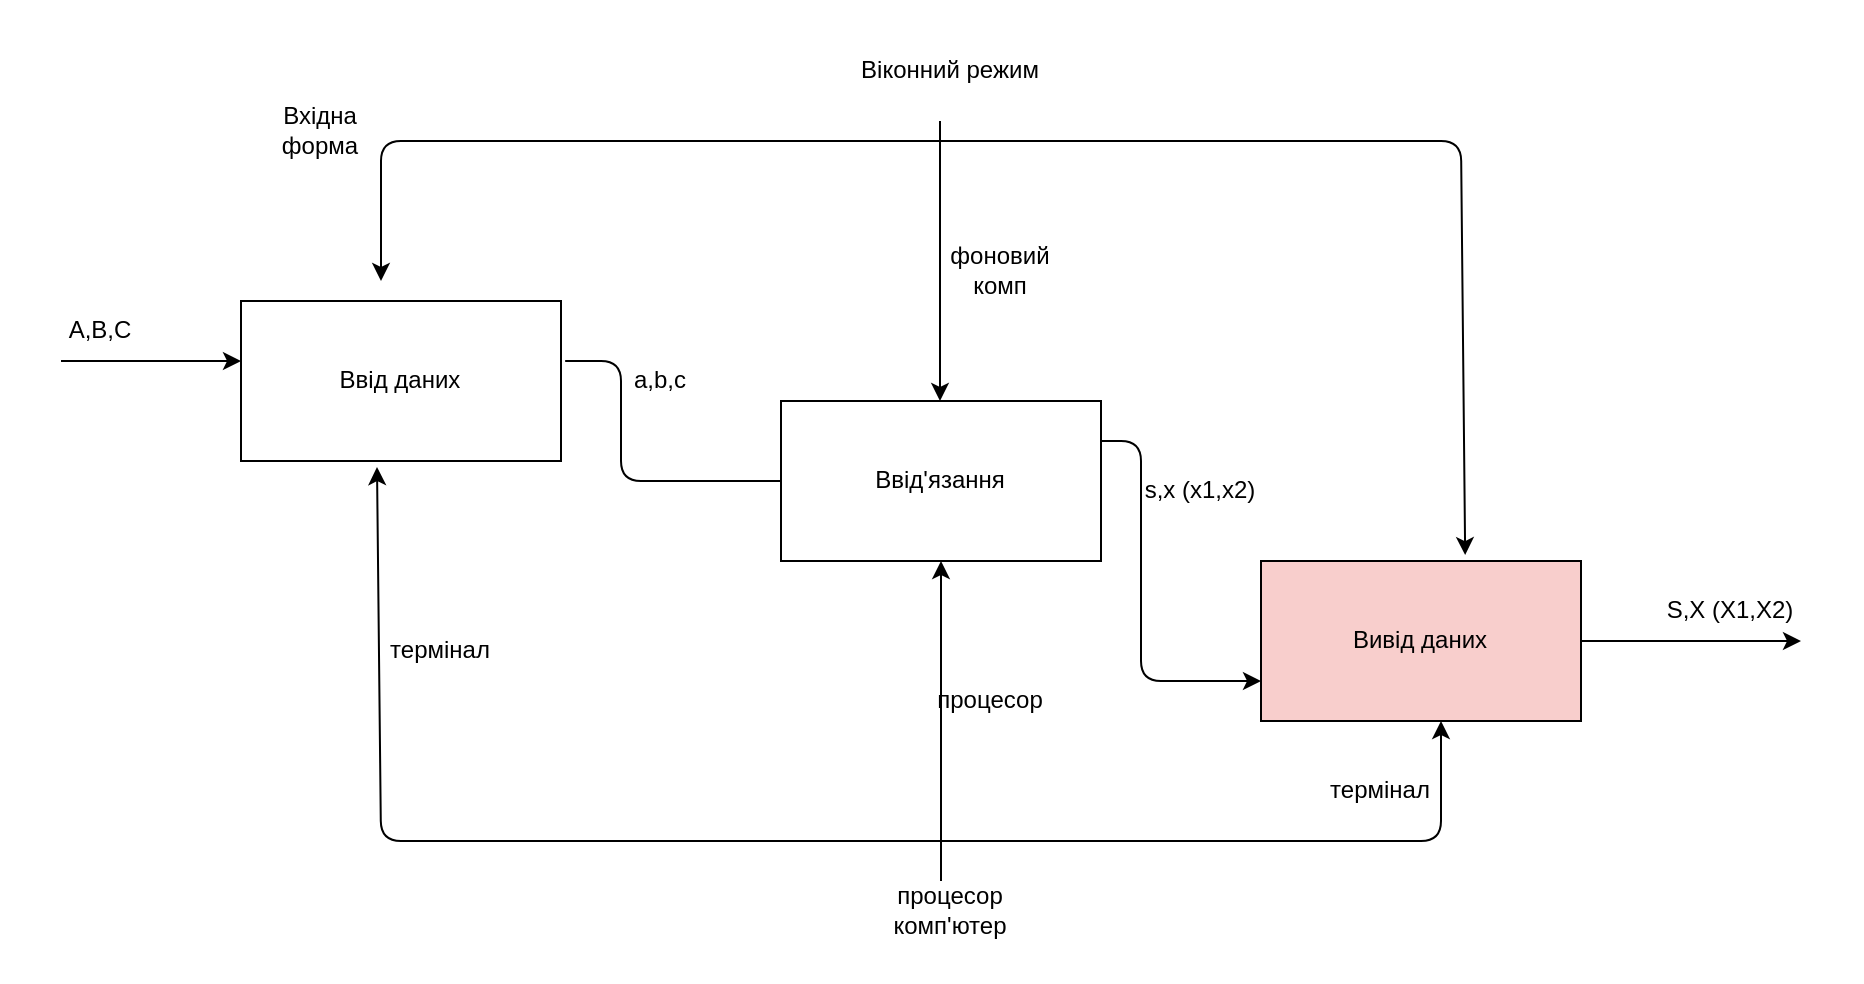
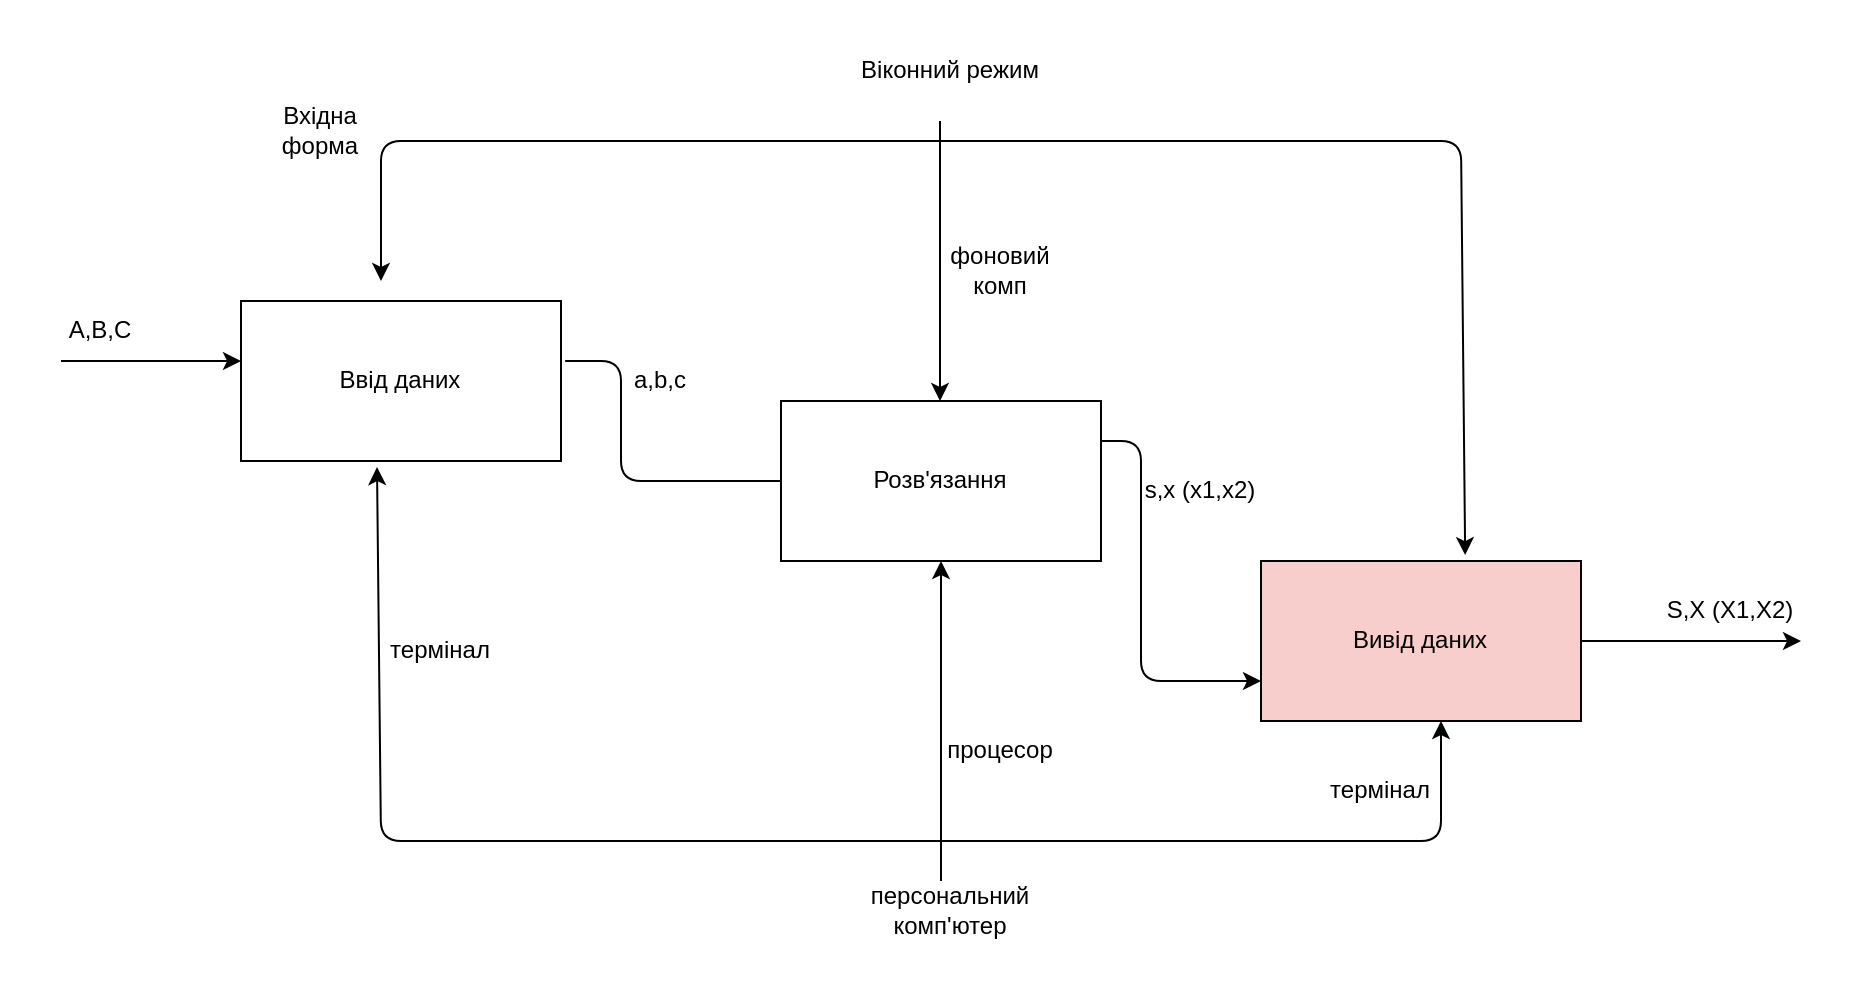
node "Ввід'язання": label "Ввід'язання" -> "Розв'язання"
node "процесор": moved (991, 701) -> (1001, 751)
node "процесор комп'ютер": label "процесор комп'ютер" -> "персональний комп'ютер"
